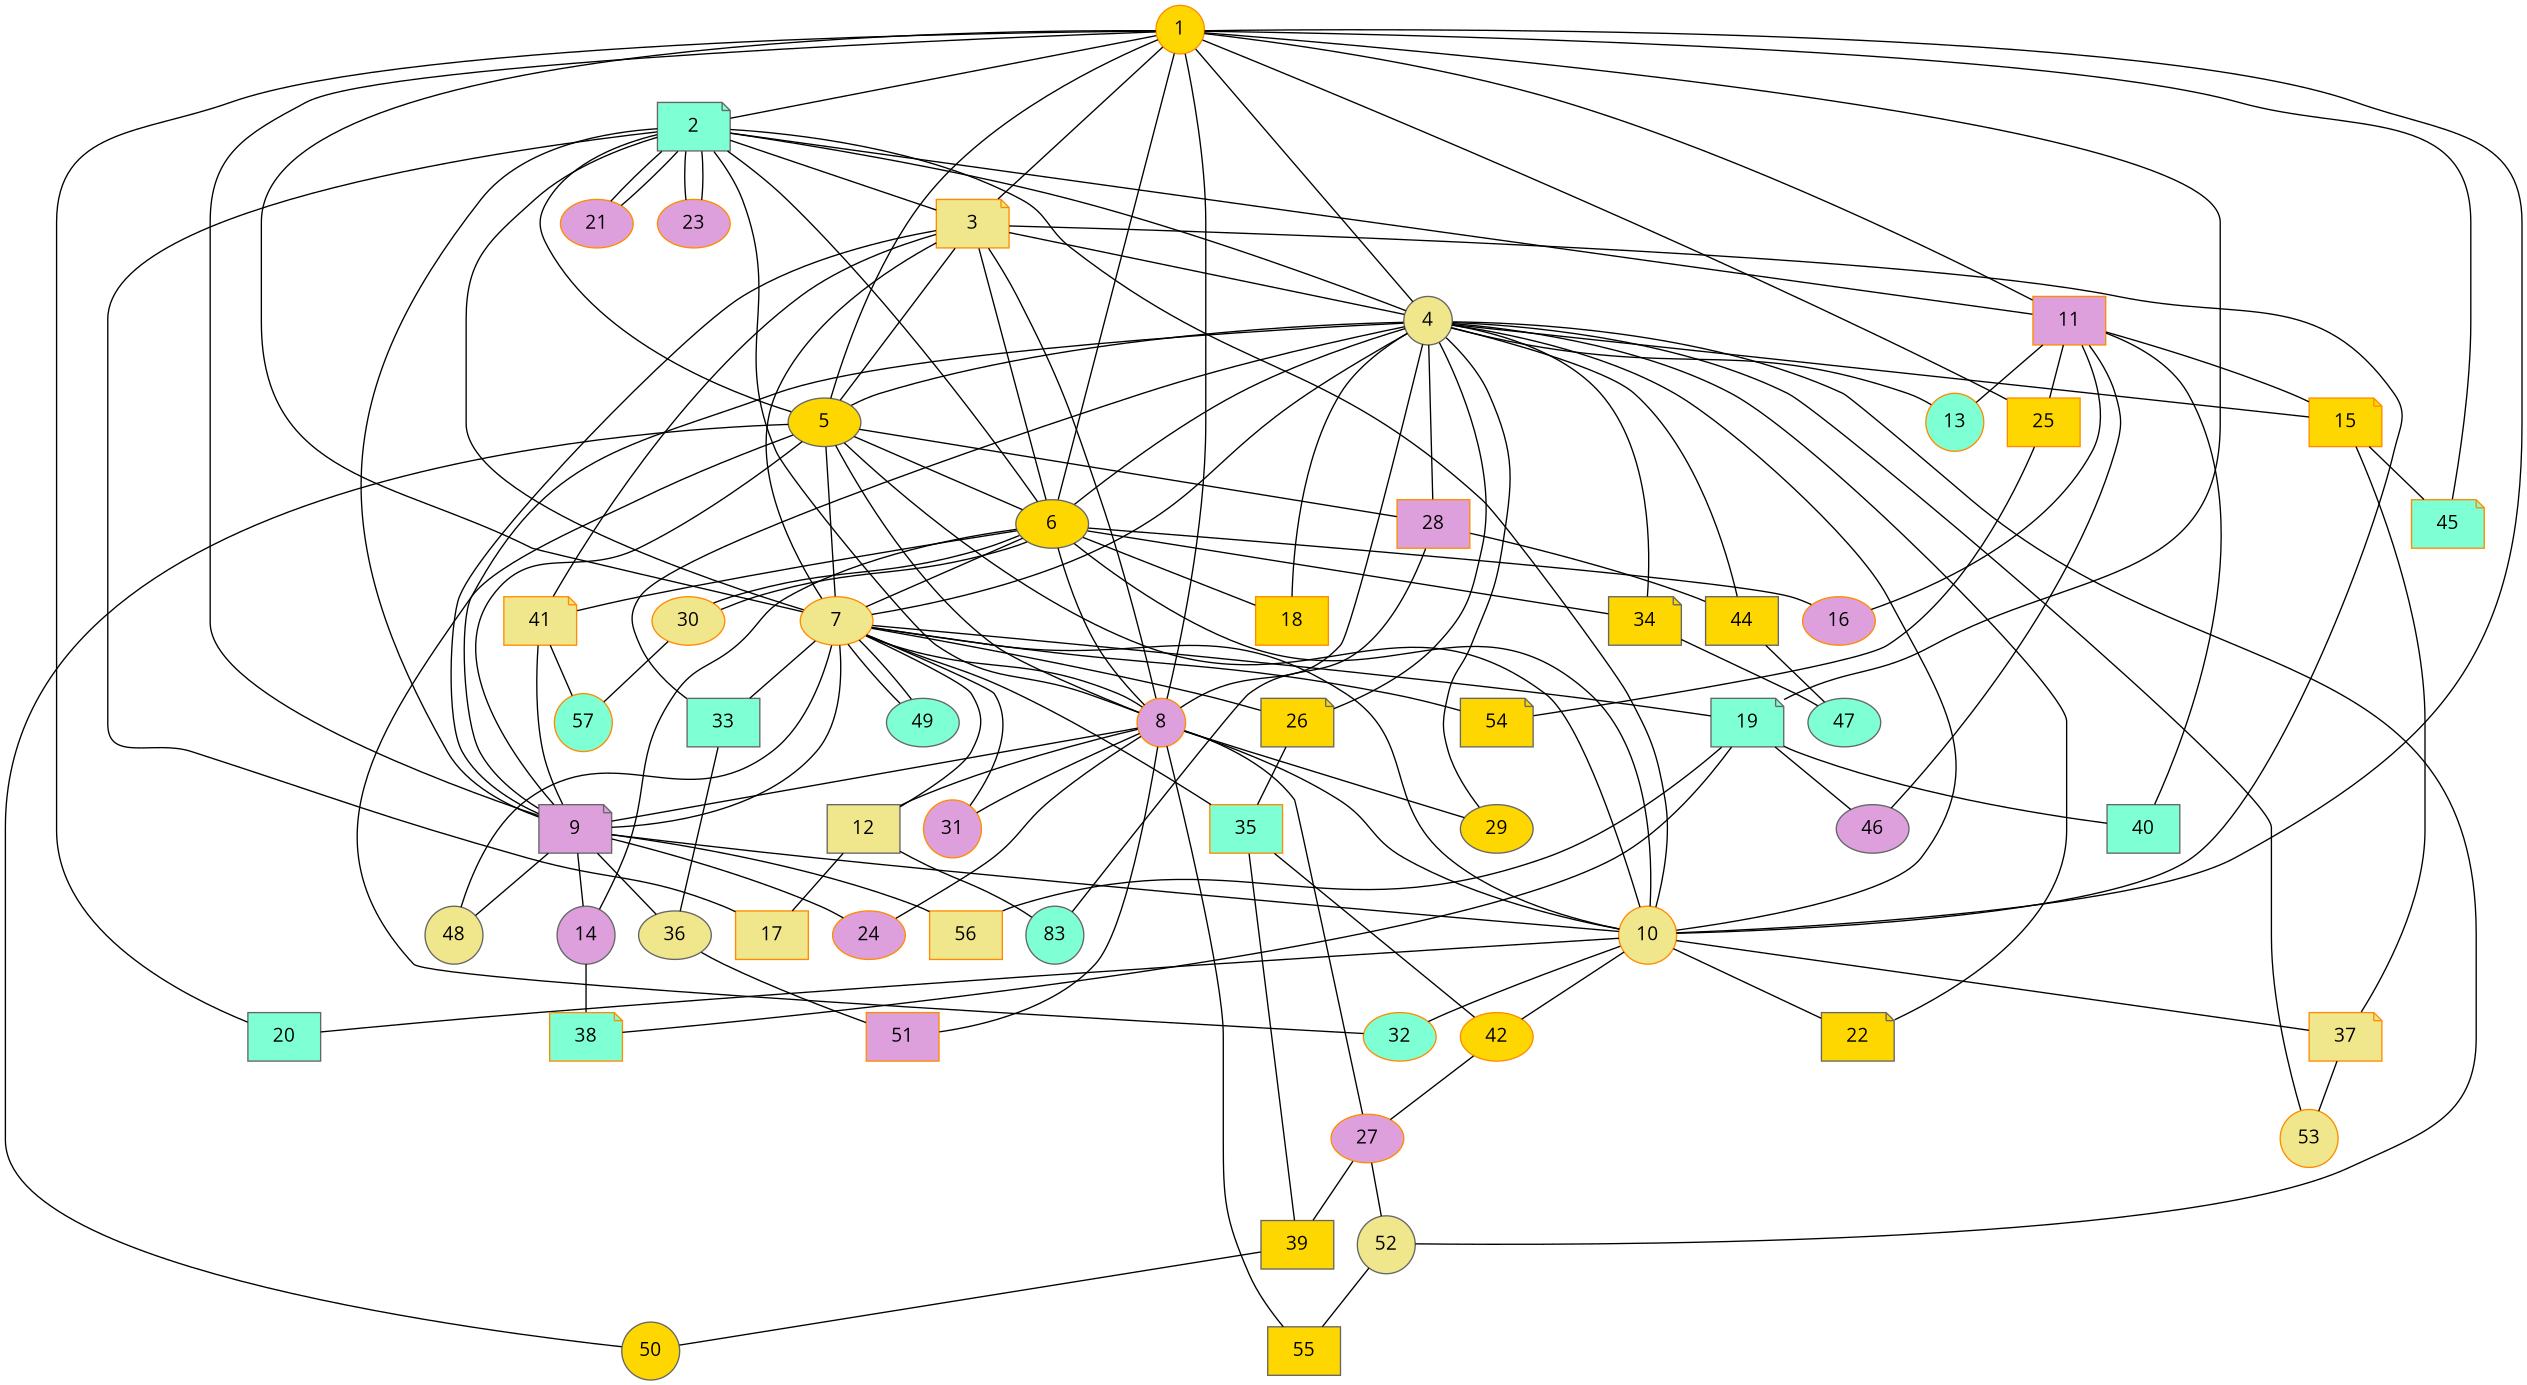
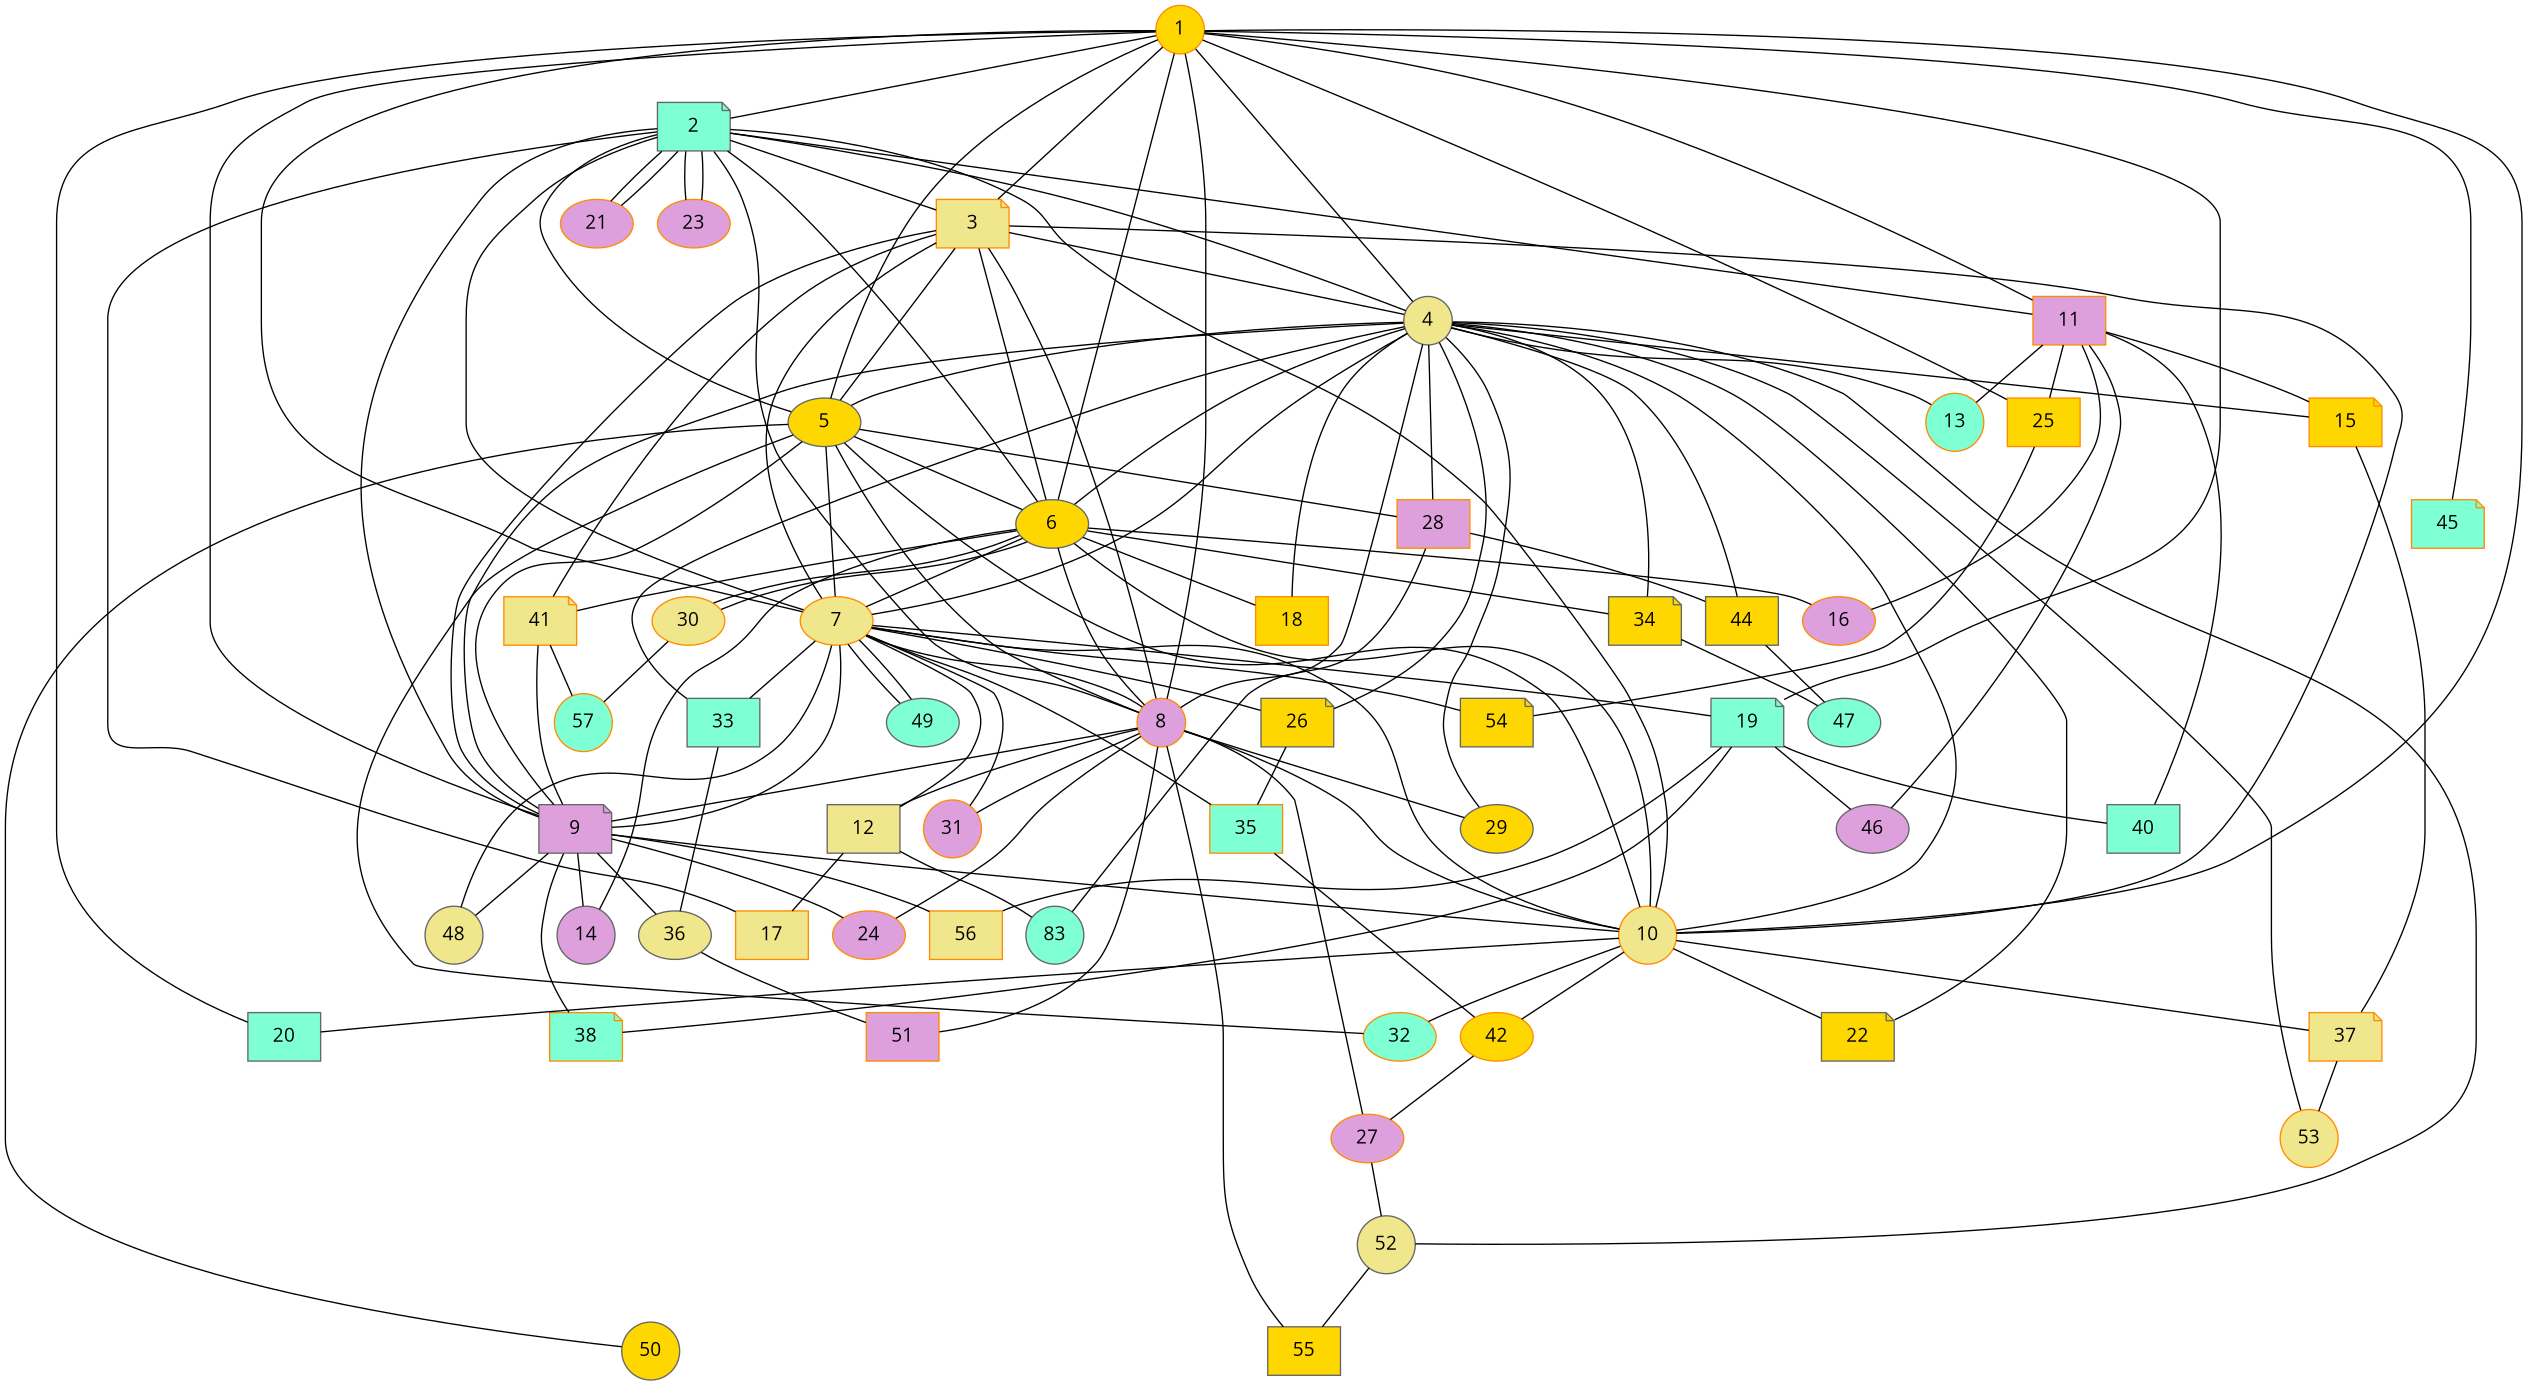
edge "15" -- "45": removed
edge "14" -- "38": now "9" -- "38"
node "39": removed
